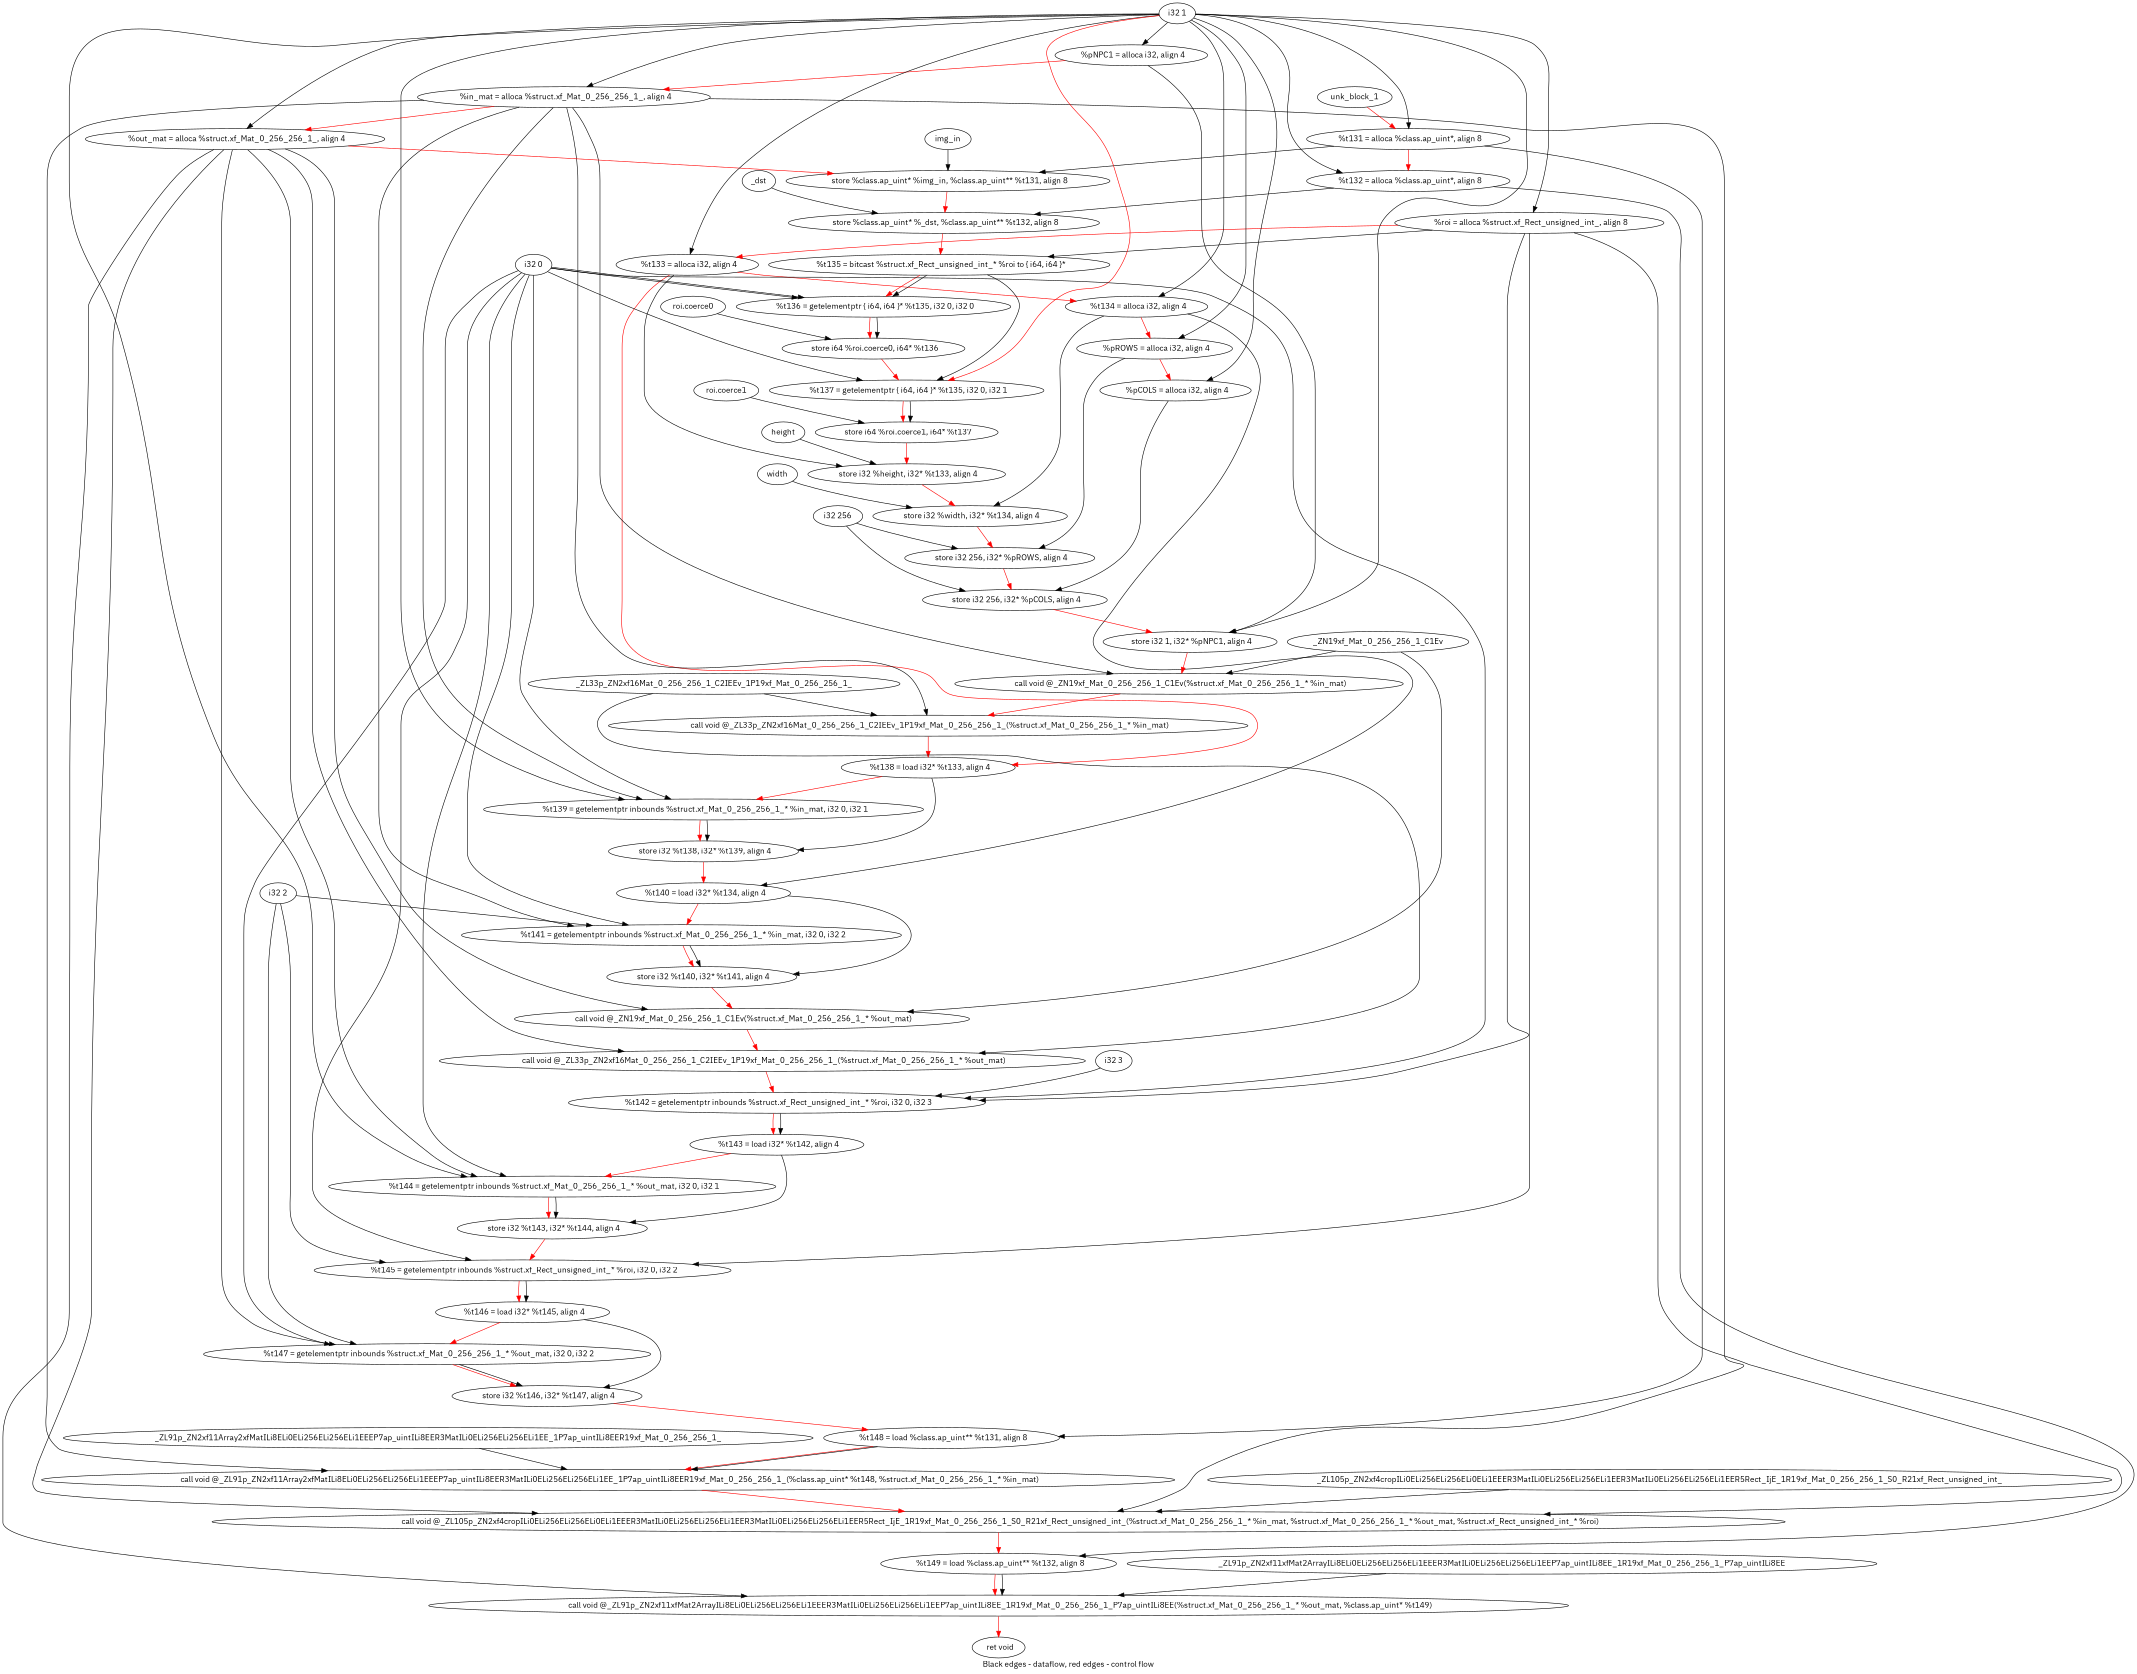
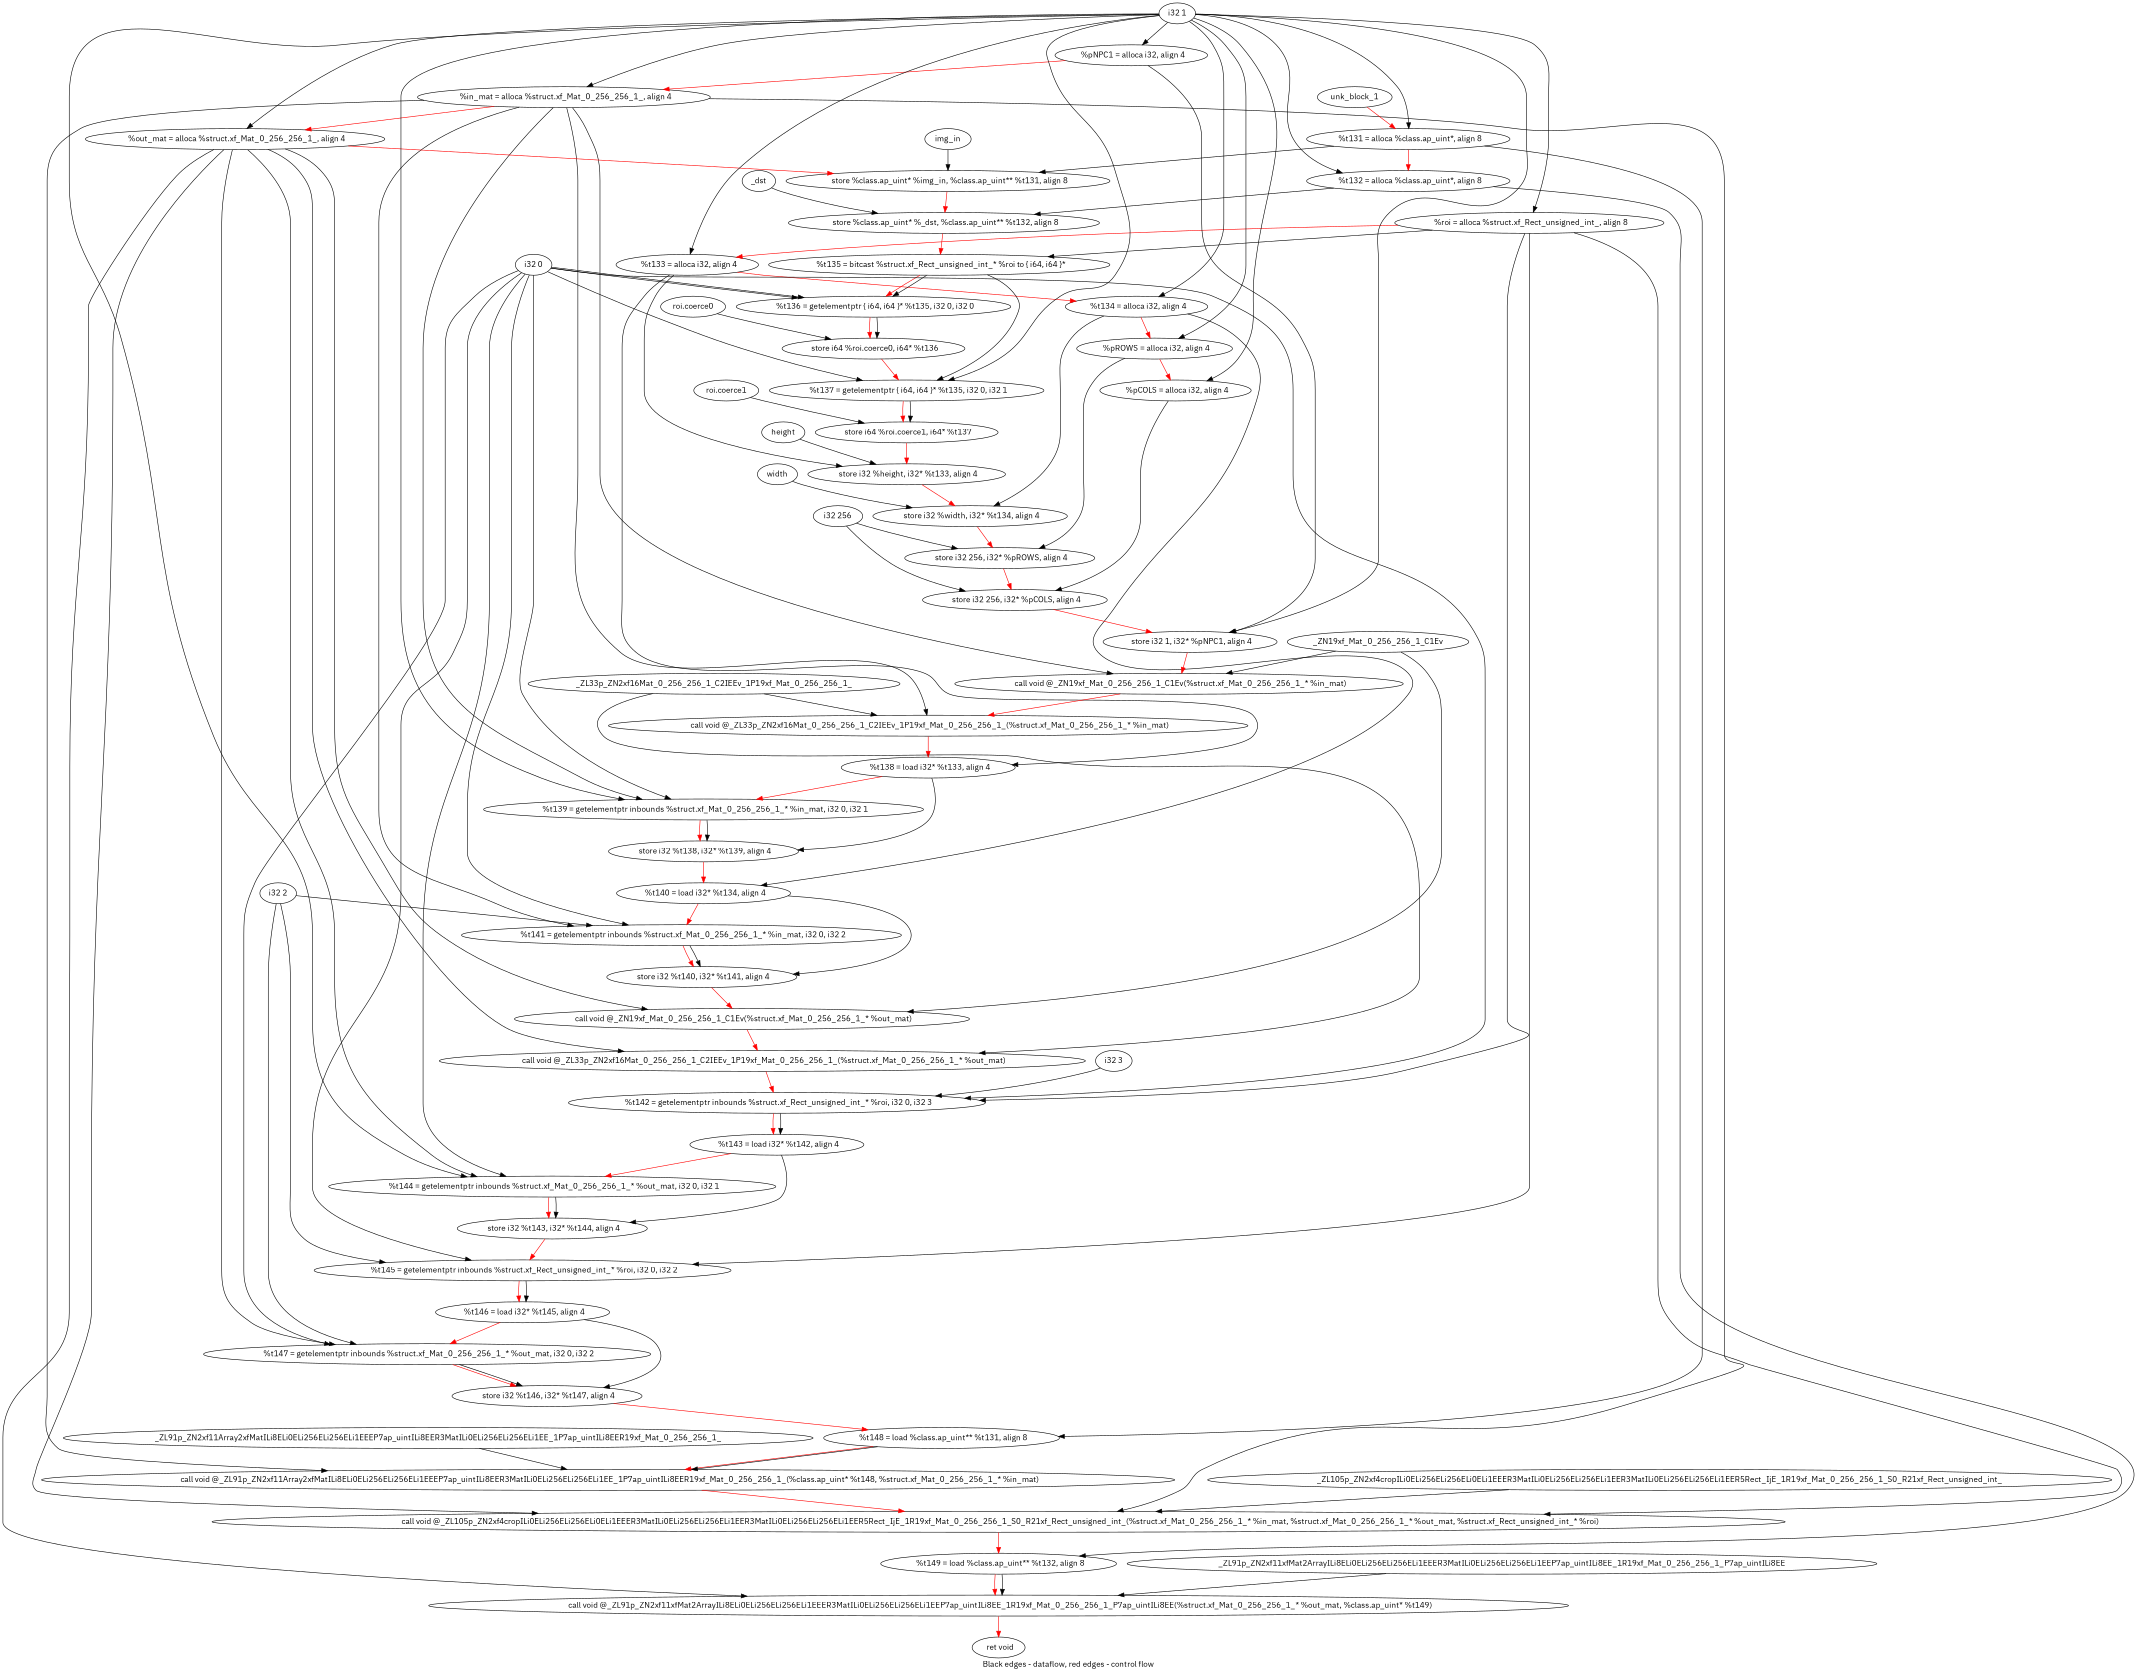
edge "i32 1" -> "%t137 = getelementptr { i64, i64 }* %t135, i32 0, i32 1": color red -> black
edge "%t133 = alloca i32, align 4" -> "%t138 = load i32* %t133, align 4": color red -> black
